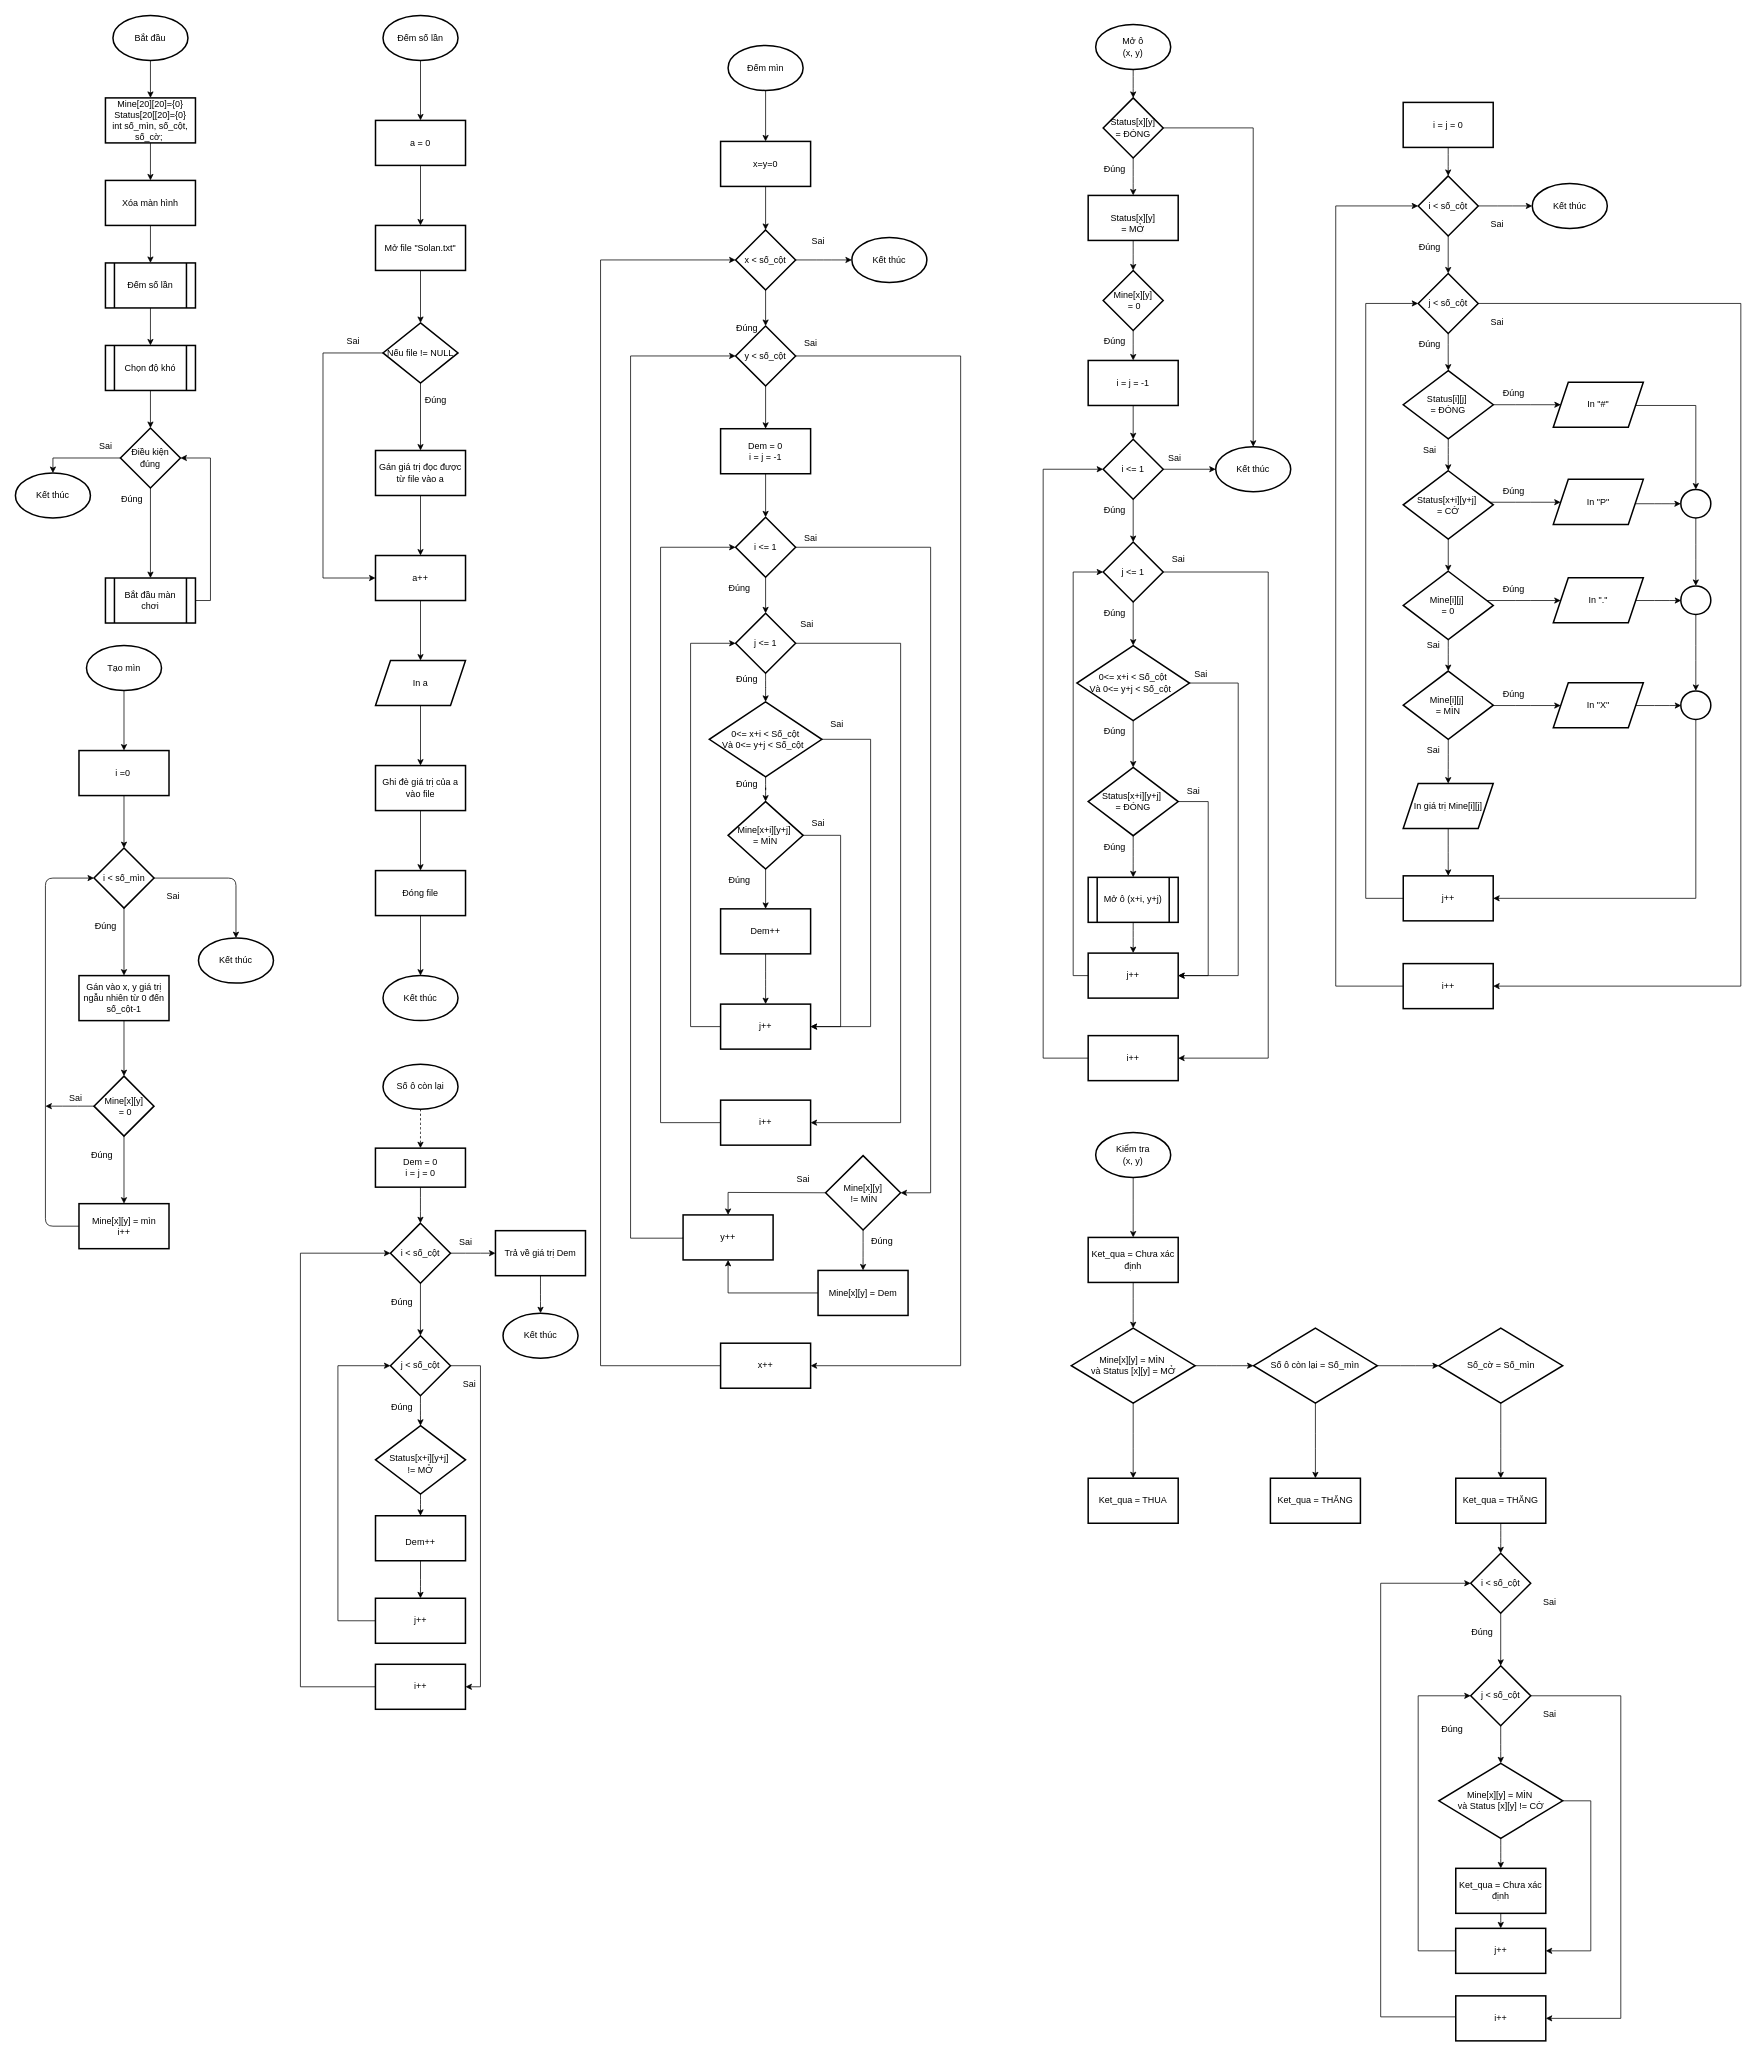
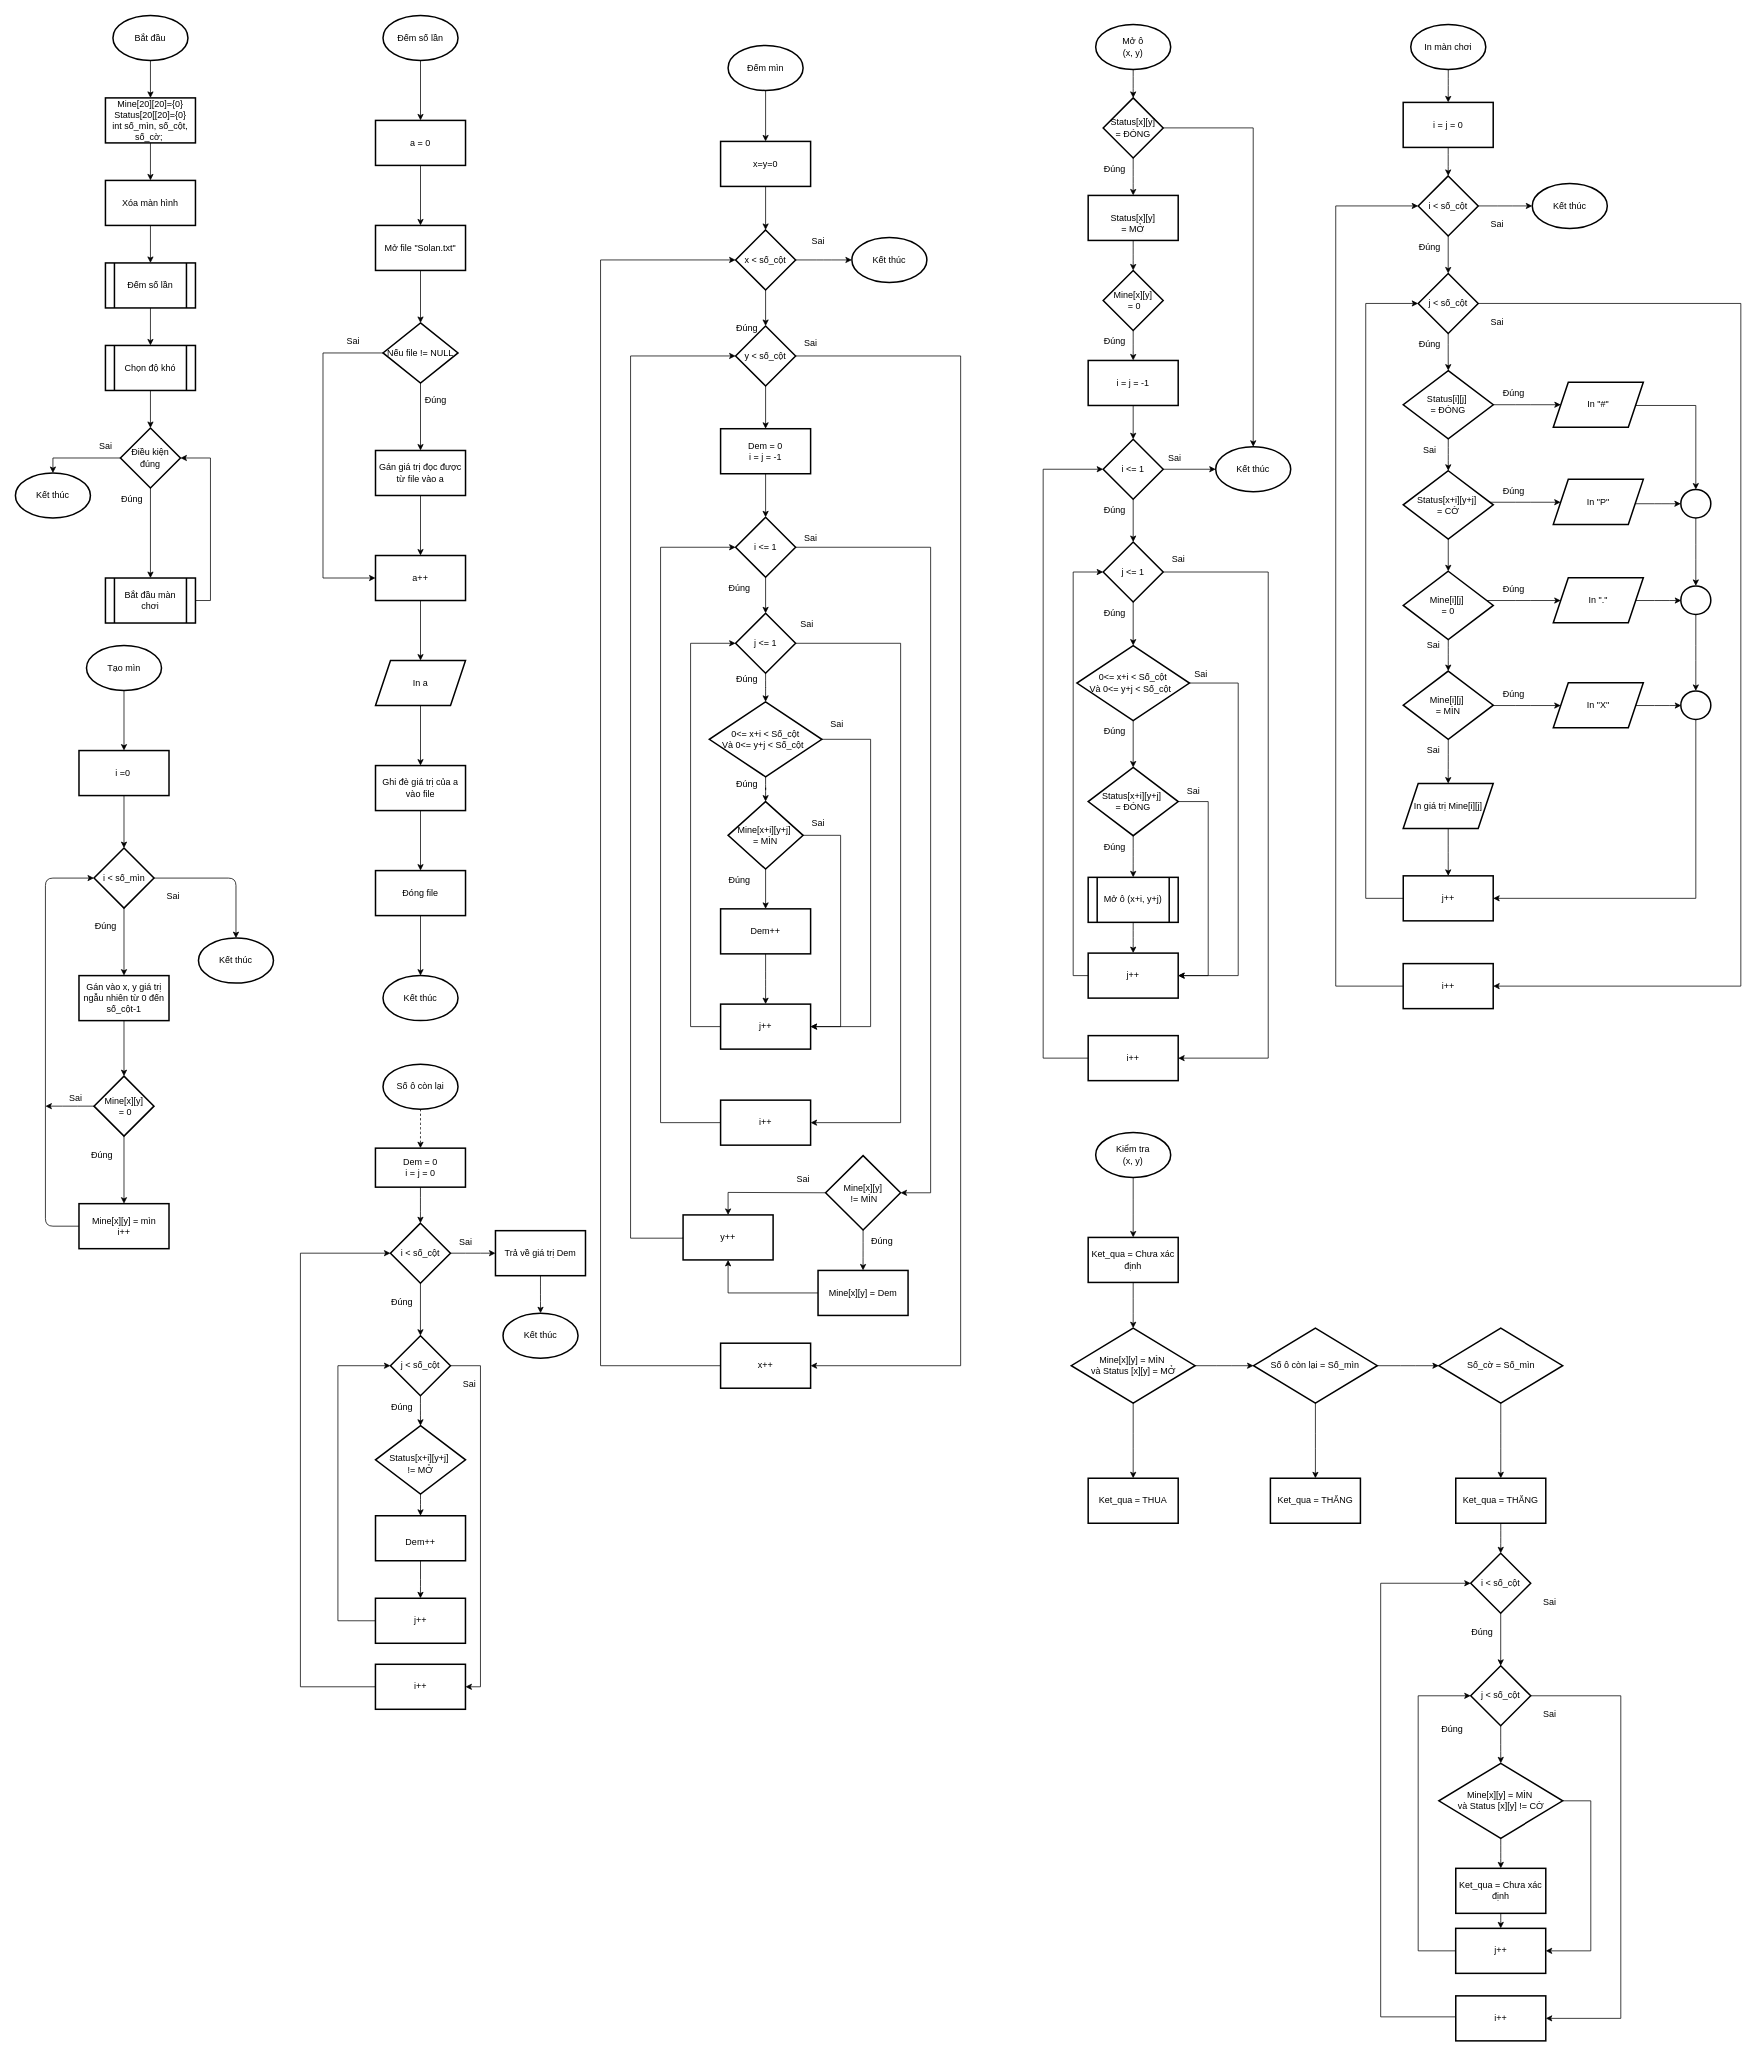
node "In màn chơi": added
edge "In màn chơi" -> "i = j = 0": added
